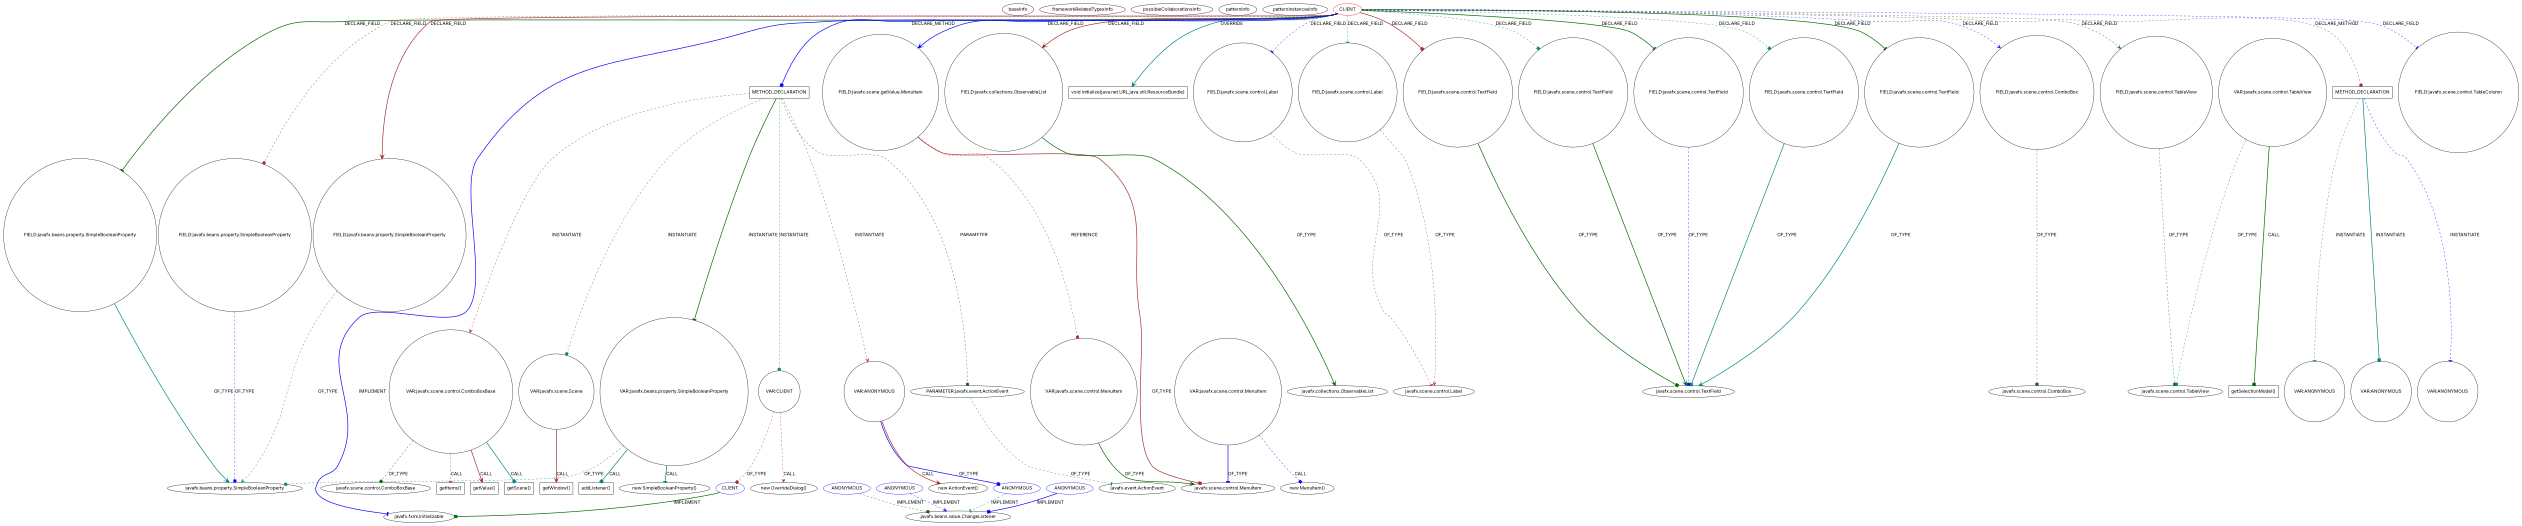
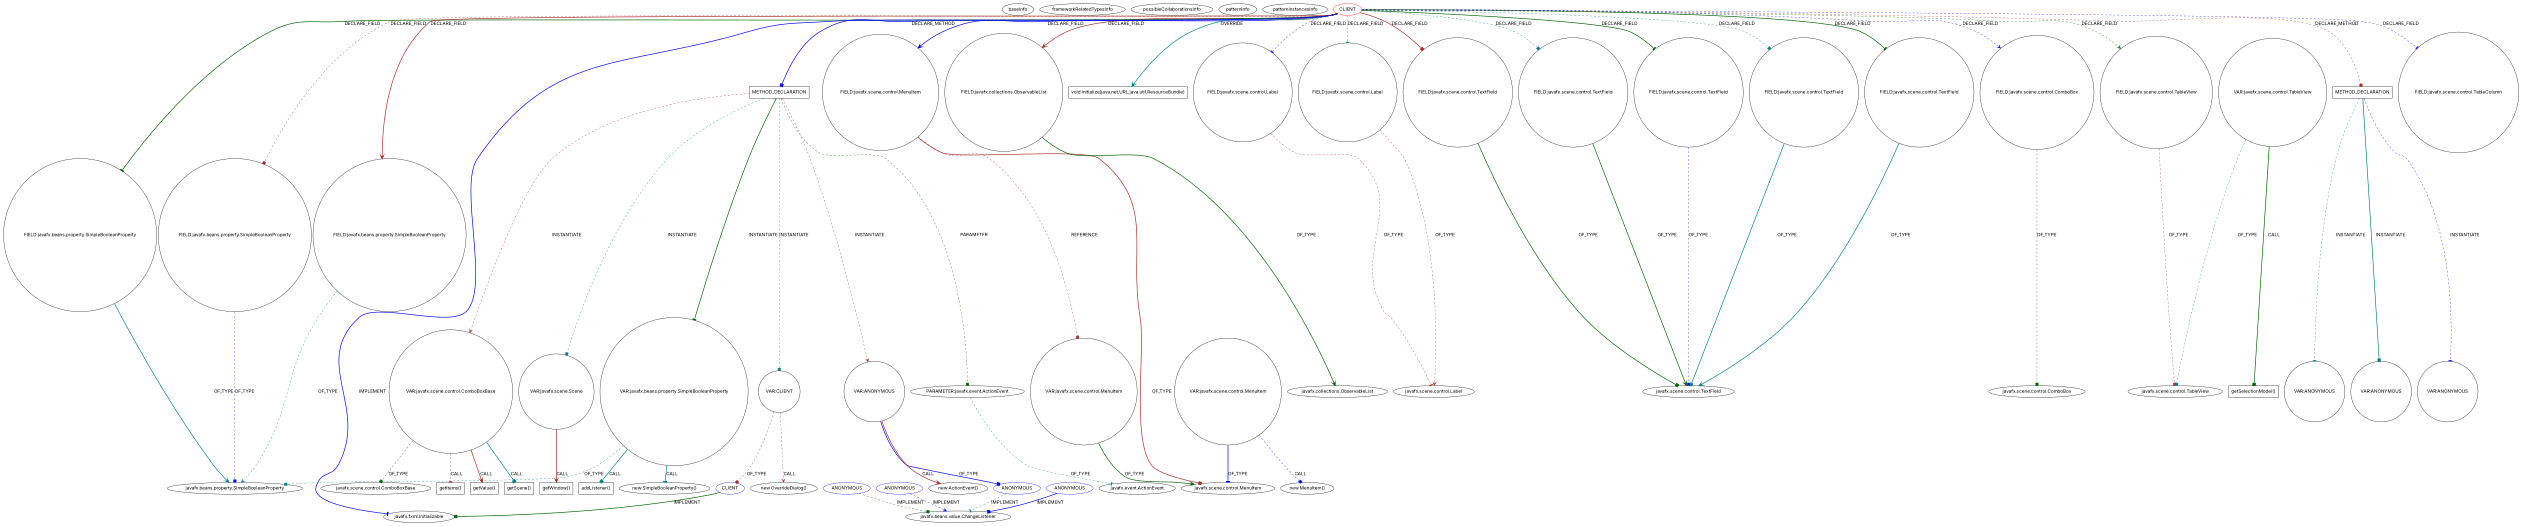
node "FIELD:javafx.scene.getValue.MenuItem": label "FIELD:javafx.scene.getValue.MenuItem" -> "FIELD:javafx.scene.control.MenuItem"
edge "FIELD:javafx.scene.control.TableView" -> "javafx.scene.control.TableView": color darkgreen -> brown
